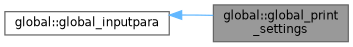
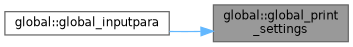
edge "global::global_print _settings" -> "global::global_inputpara": reversed
